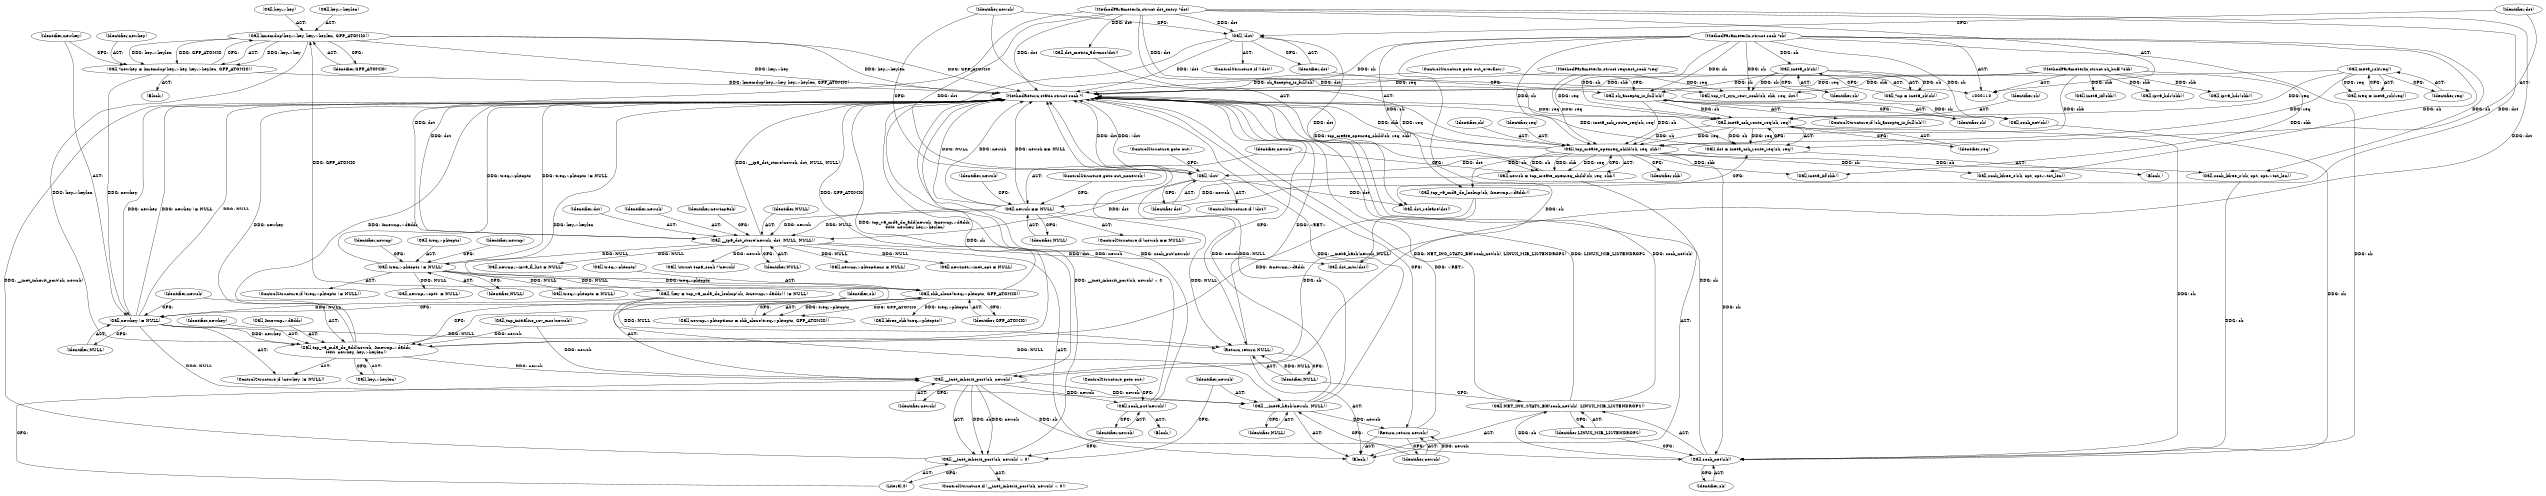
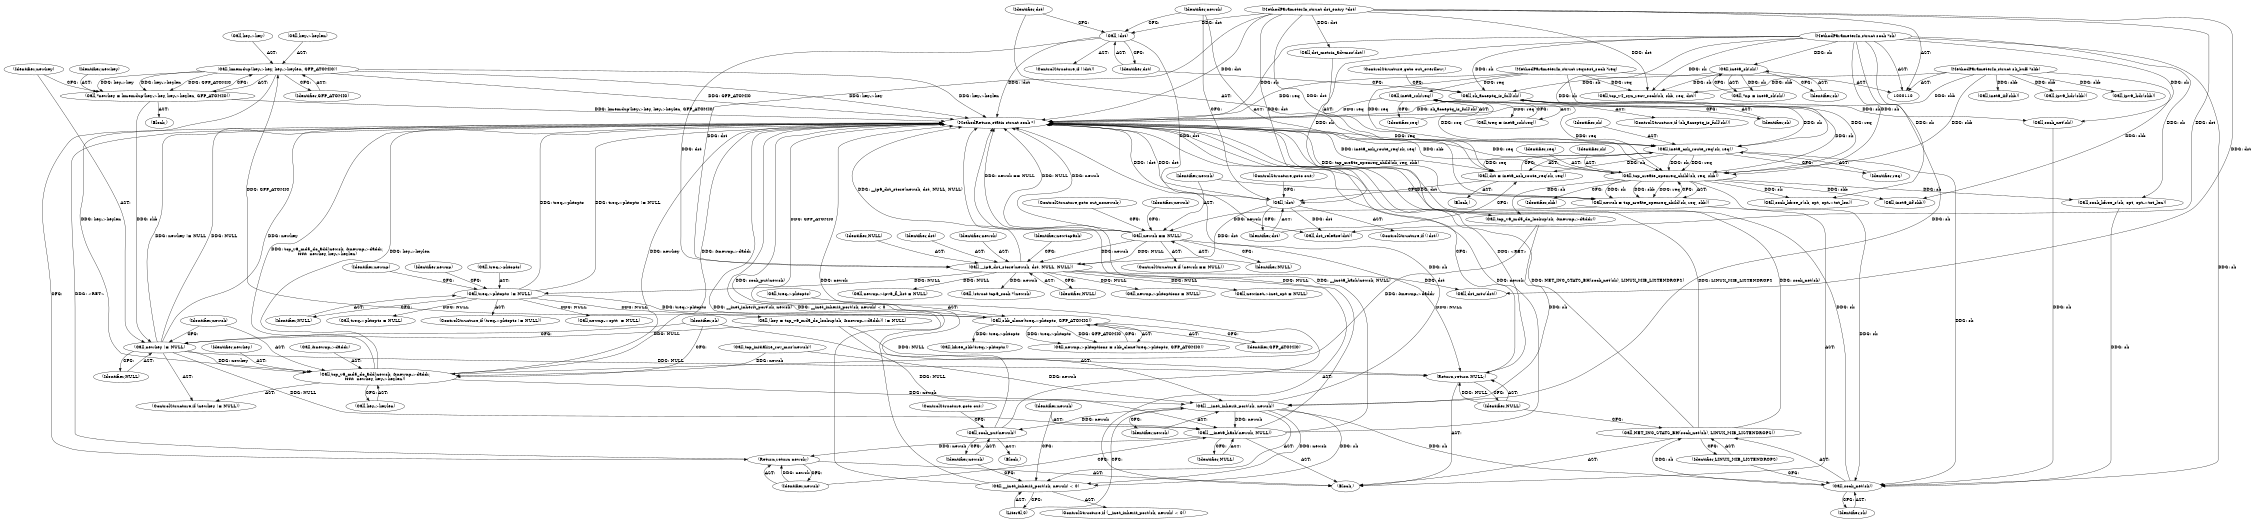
edge "(MethodParameterIn,struct request_sock *req)" -> "(Call,inet6_rsk(req))": added, label "DDG: req"
edge "(ControlStructure,goto out_overflow;)" -> "(MethodReturn,static struct sock *)": now "(Call,sk_acceptq_is_full(sk))" -> "(MethodReturn,static struct sock *)"
edge "(Call,*newkey = kmemdup(key->key, key->keylen, GFP_ATOMIC))" -> "(Call,newkey != NULL)": label "DDG: newkey" -> "DDG: skb"
